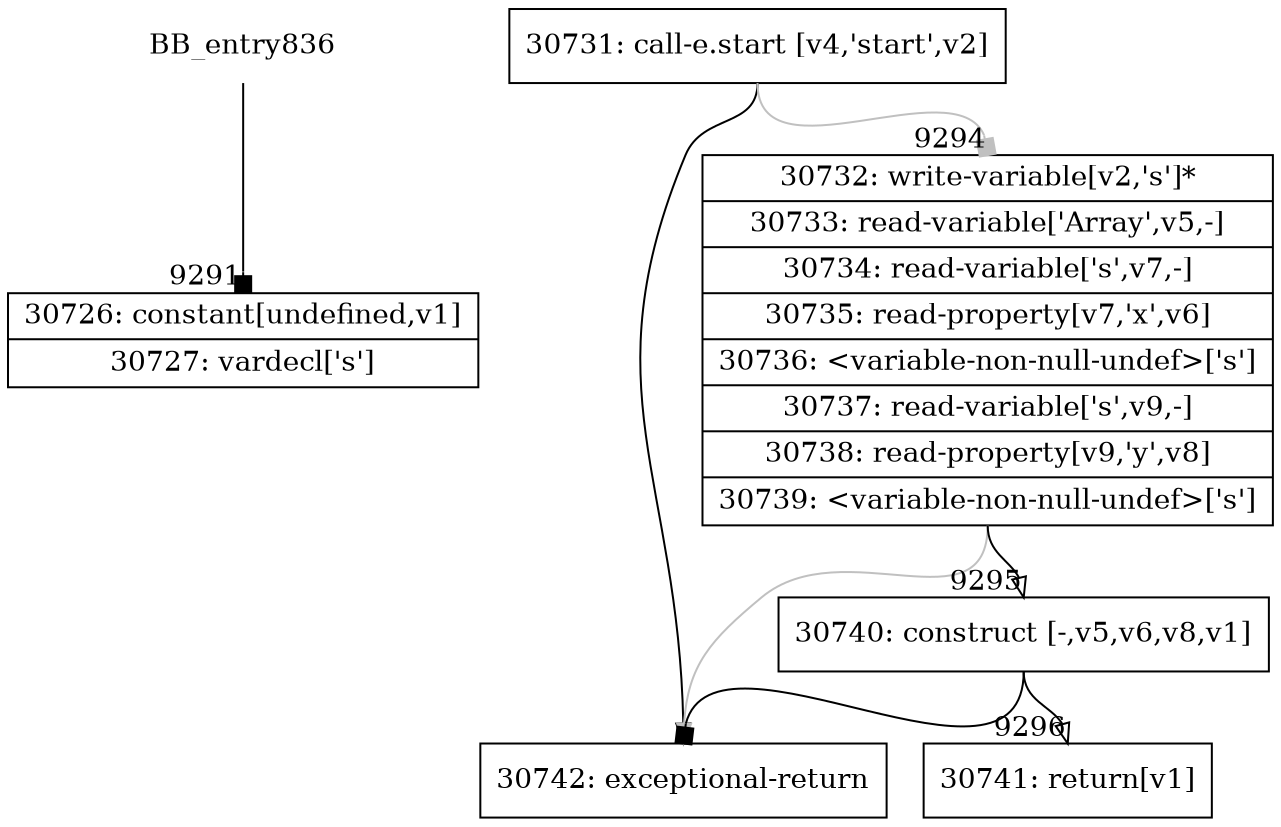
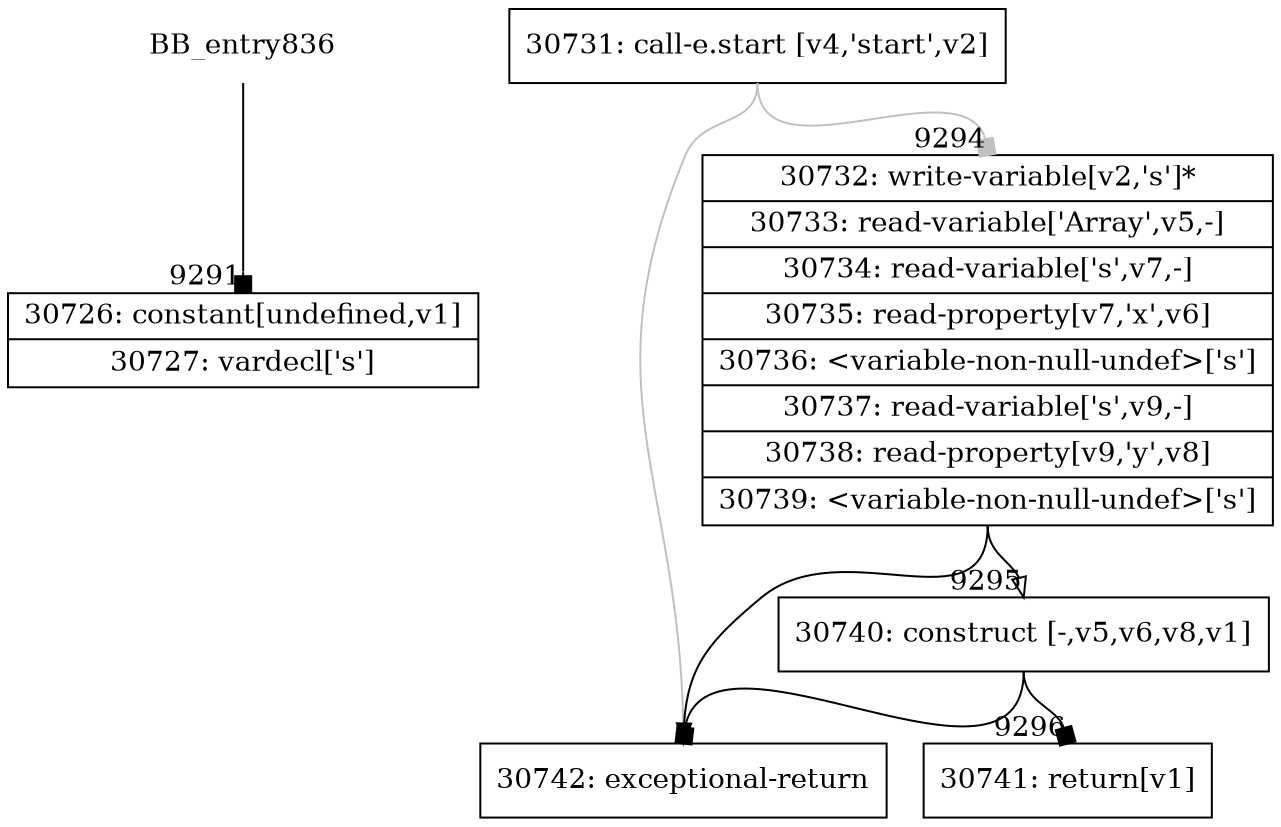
edge "30731: call-e.start [v4,'start',v2]" -> "30742: exceptional-return": color black -> gray
edge "30732: write-variable[v2,'s']*" -> "30742: exceptional-return": color gray -> black
edge "30740: construct [-,v5,v6,v8,v1]" -> "30741: return[v1]": arrowhead onormal -> box
